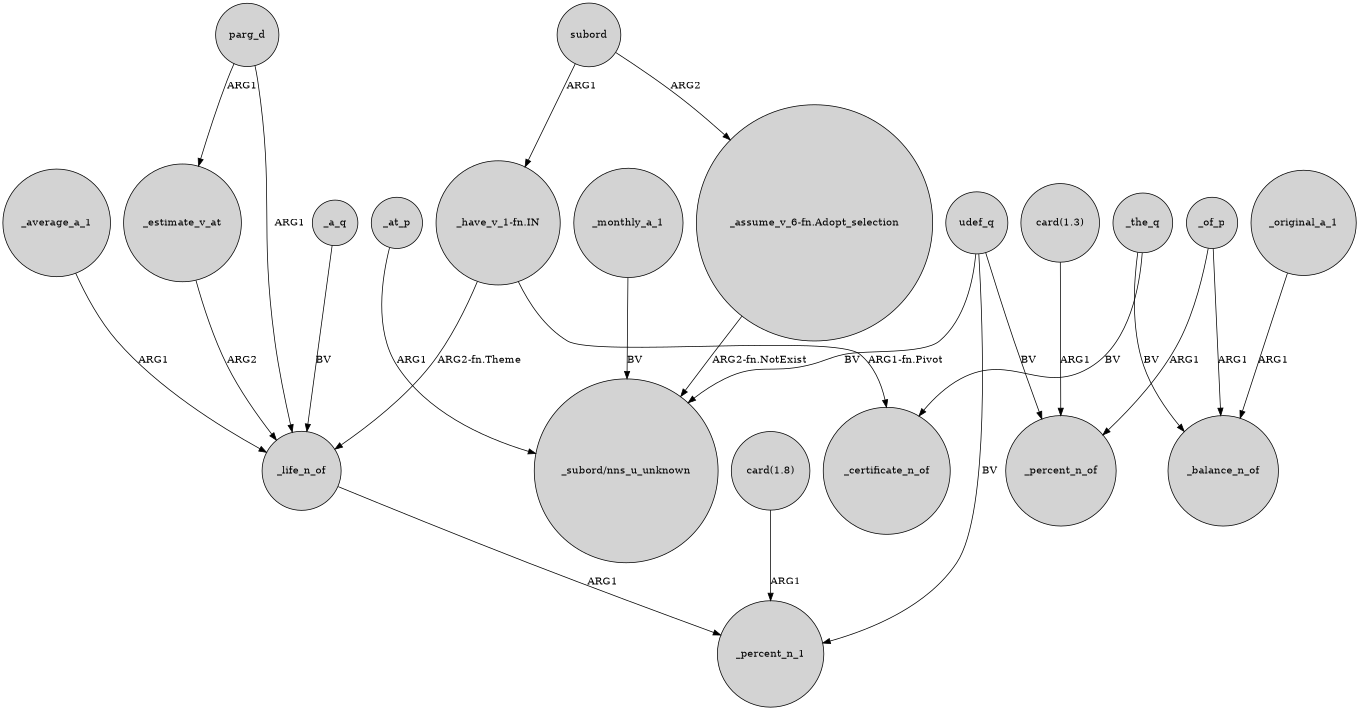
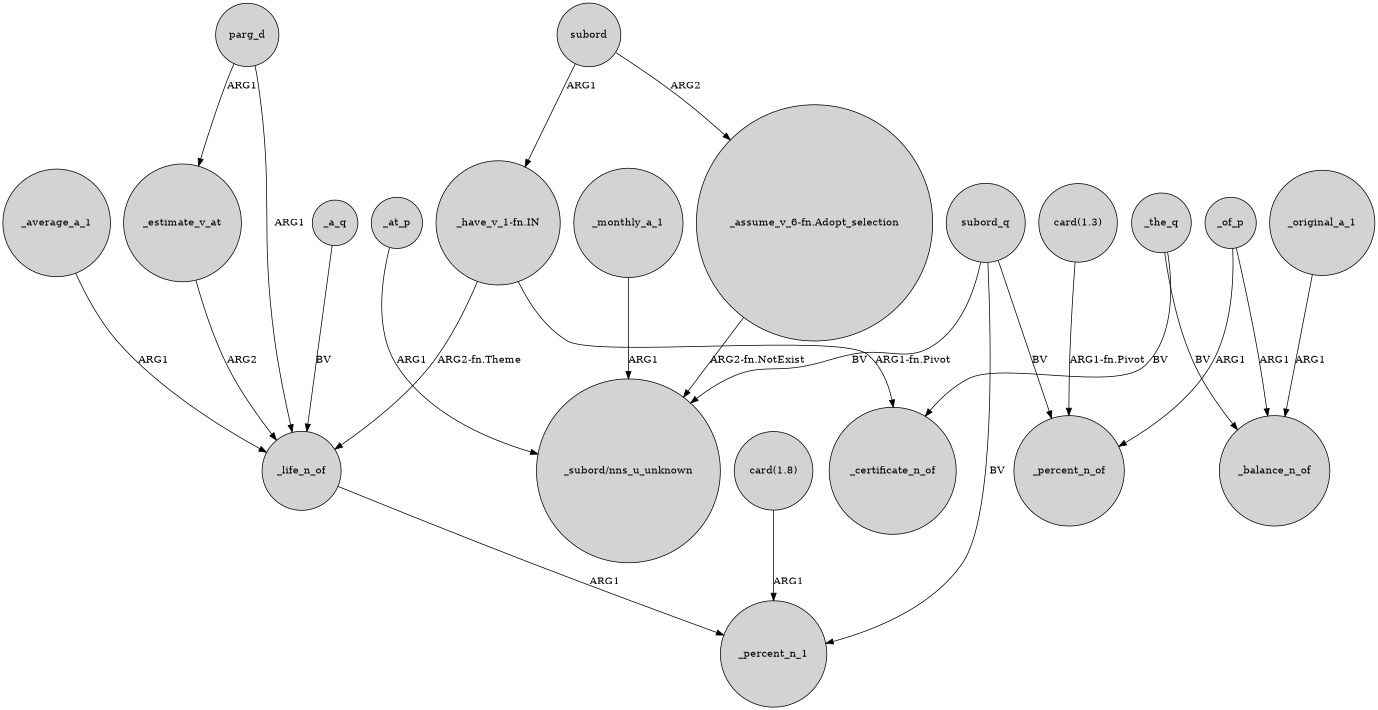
node "udef_q": label "udef_q" -> "subord_q"
edge "_monthly_a_1" -> "_subord/nns_u_unknown": label "BV" -> "ARG1"
edge "card(1.3)" -> "_percent_n_of": label "ARG1" -> "ARG1-fn.Pivot"
